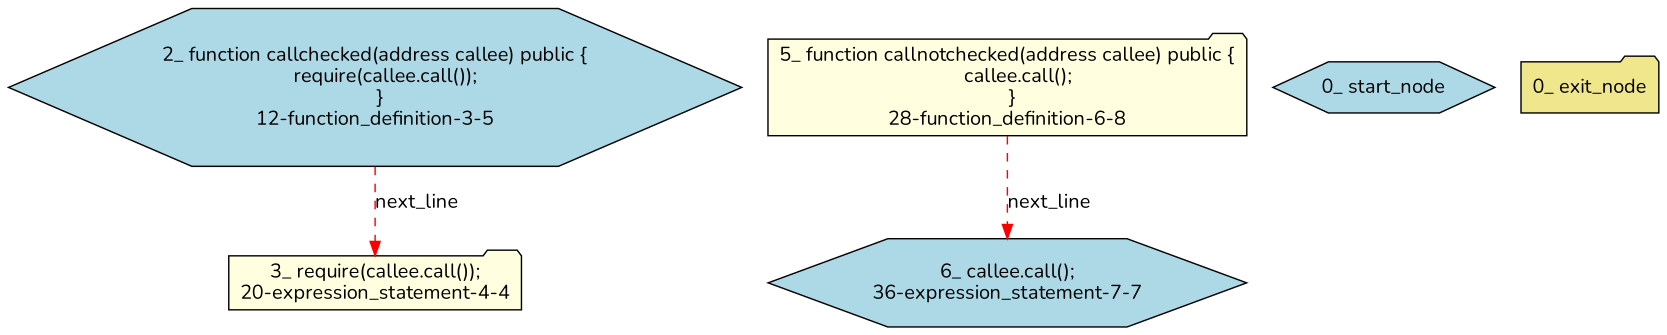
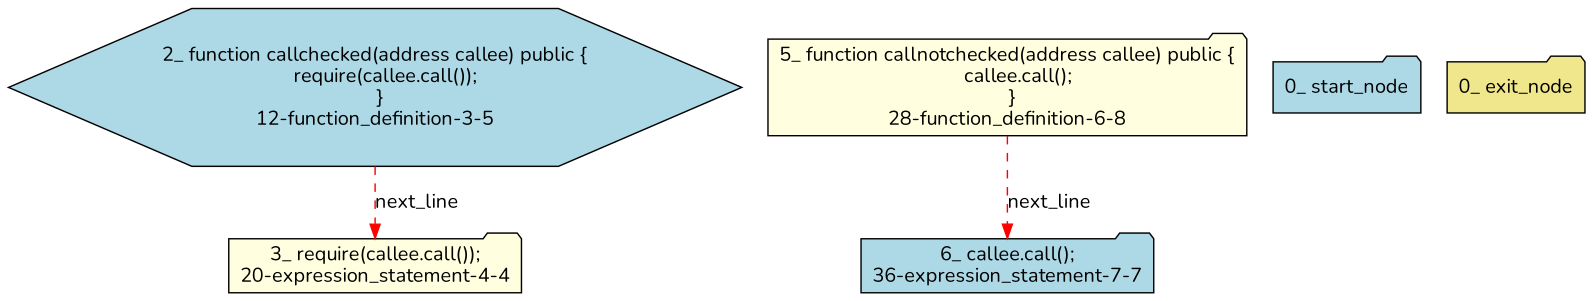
node "0_ start_node": shape hexagon -> folder
node "6_ callee.call(); 36-expression_statement-7-7": shape hexagon -> folder
